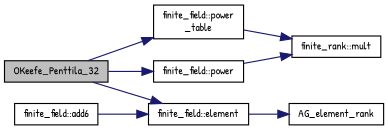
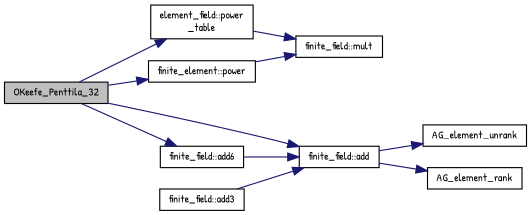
node "finite_field::power _table": label "finite_field::power _table" -> "element_field::power _table"
node "finite_rank::mult": label "finite_rank::mult" -> "finite_field::mult"
node "finite_field::power": label "finite_field::power" -> "finite_element::power"
node "finite_field::element": label "finite_field::element" -> "finite_field::add"
edge "OKeefe_Penttila_32" -> "finite_field::add6": added
node "AG_element_unrank": added
node "finite_field::add3": added
